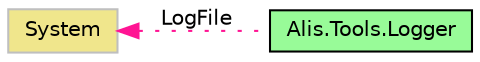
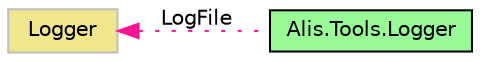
node "System": label "System" -> "Logger"
